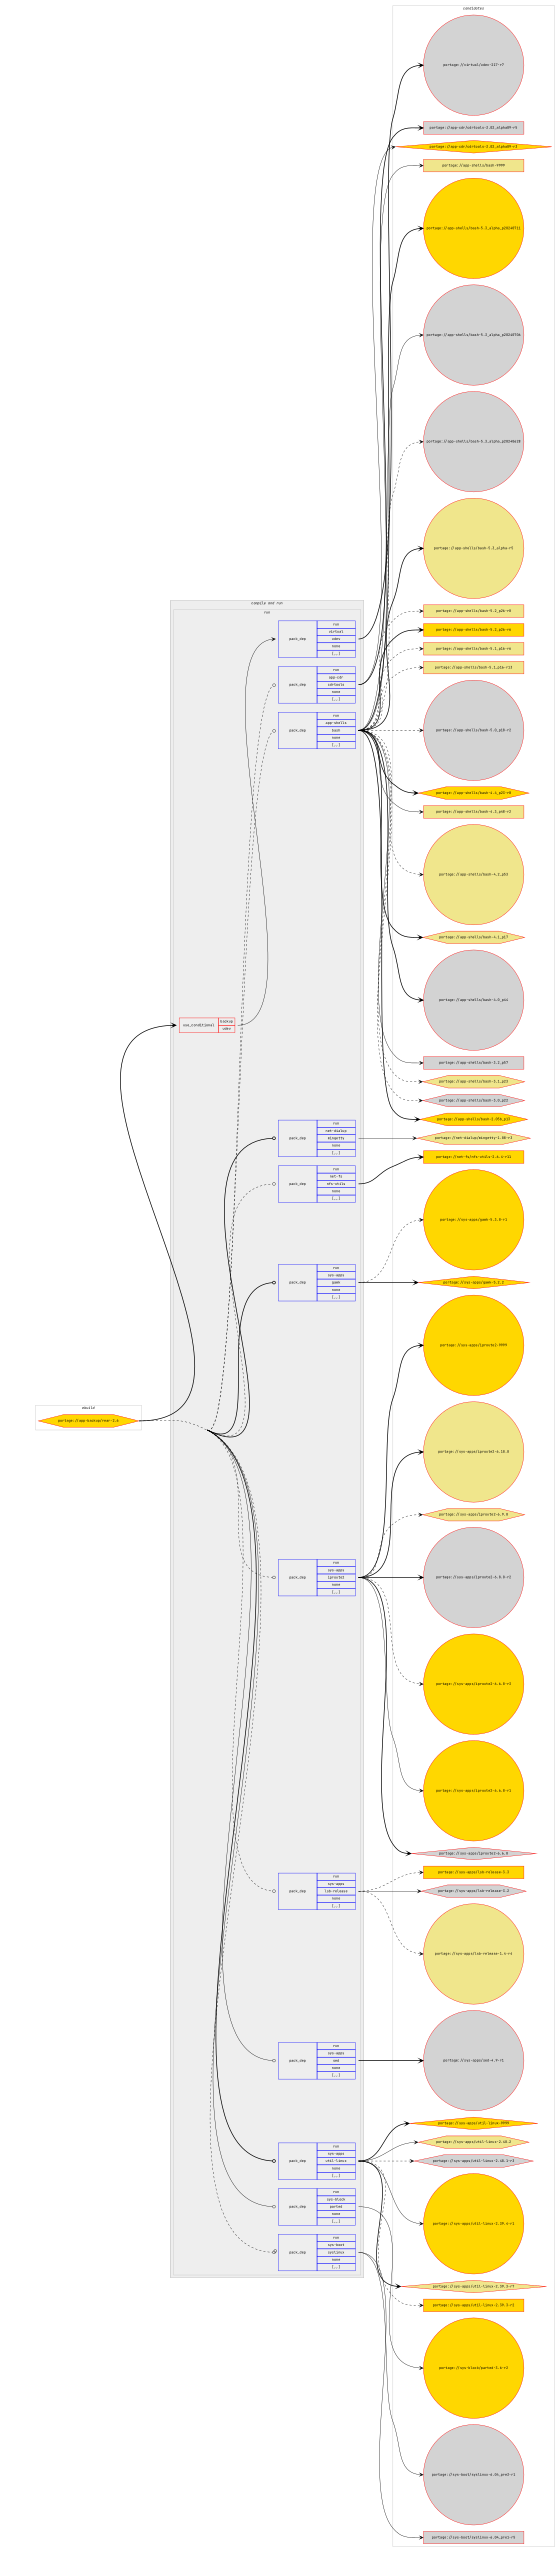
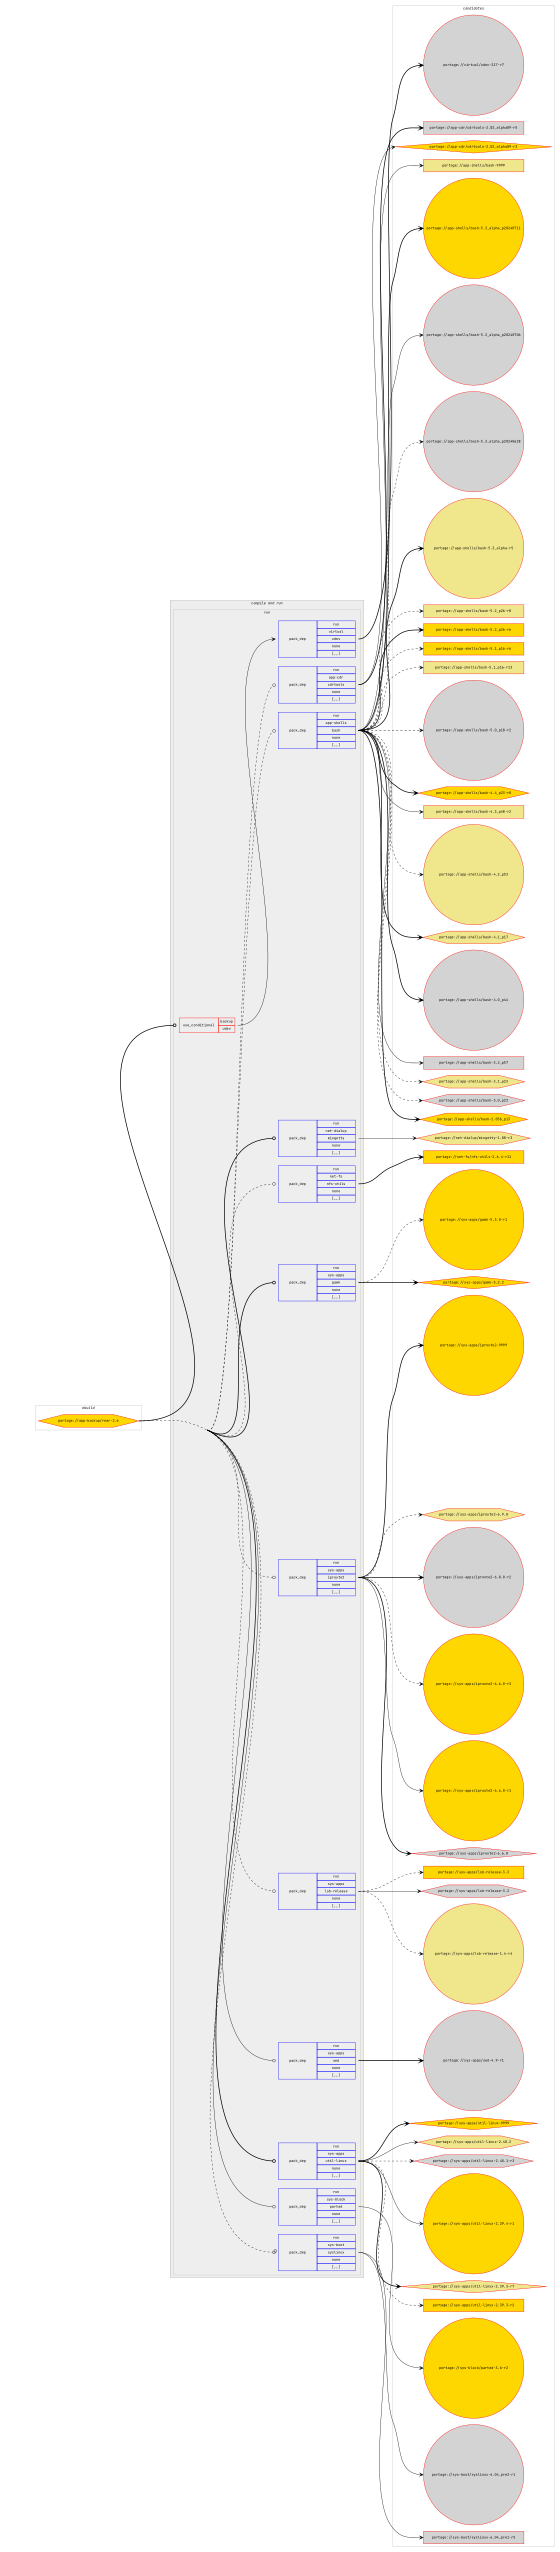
node "portage://app-shells/bash-5.1_p16-r6": fillcolor khaki -> gold
edge "portage://app-backup/rear-2.6" -> "use_conditional": arrowhead vee -> odot
node "portage://sys-apps/iproute2-6.10.0": removed
